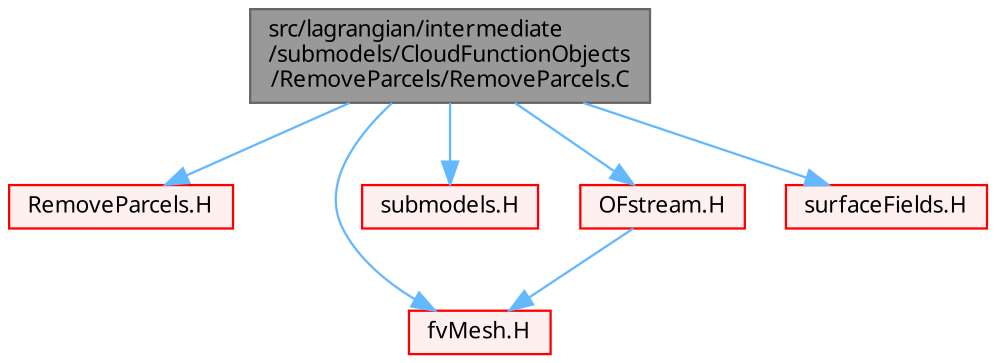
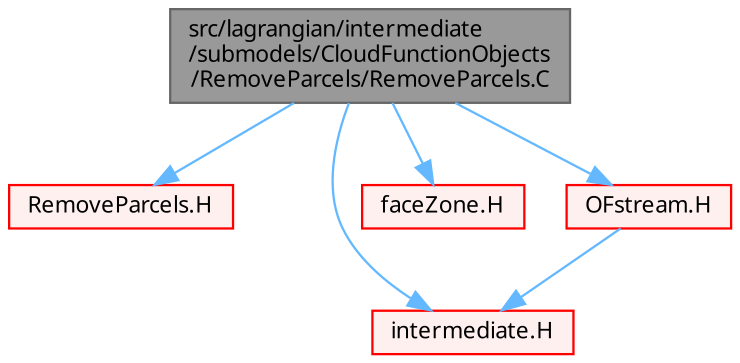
node "submodels.H": label "submodels.H" -> "faceZone.H"
node "surfaceFields.H": removed
node "fvMesh.H": label "fvMesh.H" -> "intermediate.H"
